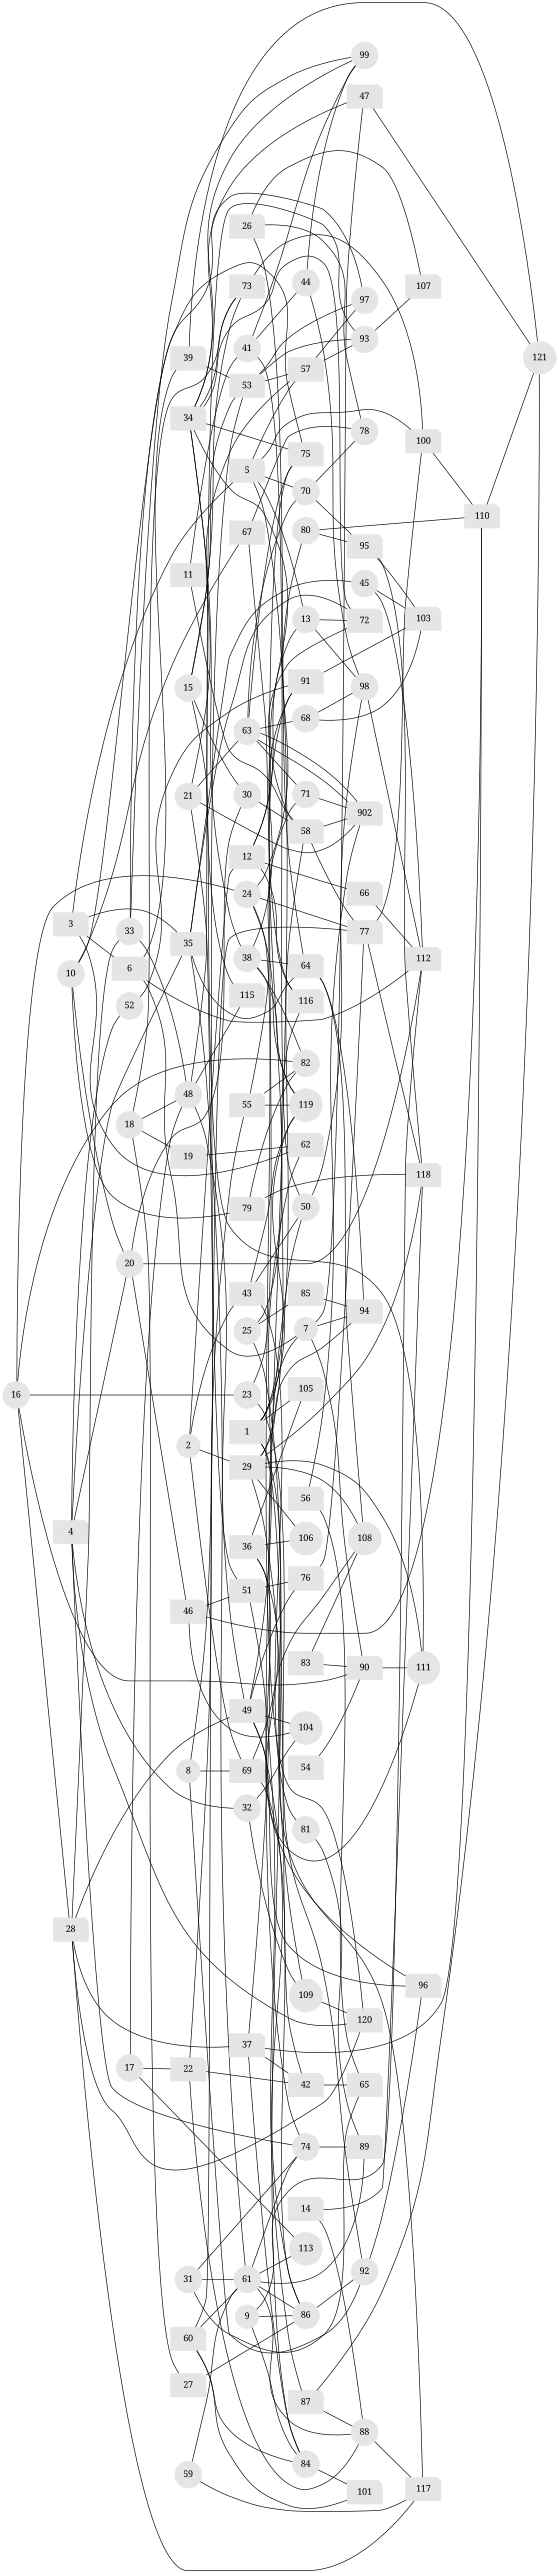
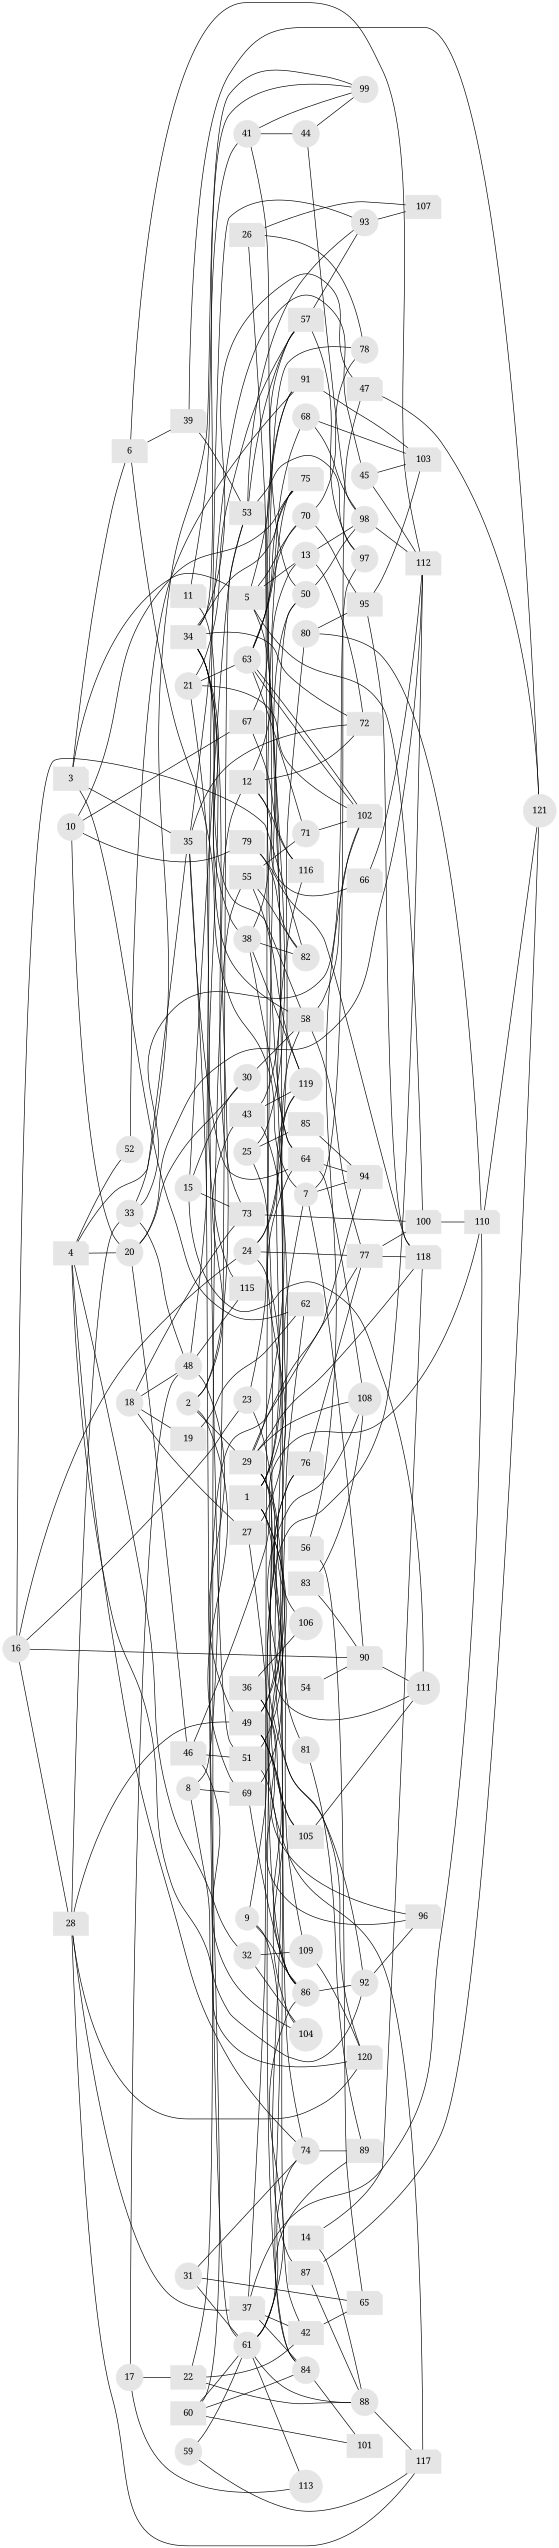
node "902": label "902" -> "102"
edge "64" -- "27": added
edge "36" -- "111": now "105" -- "111"
